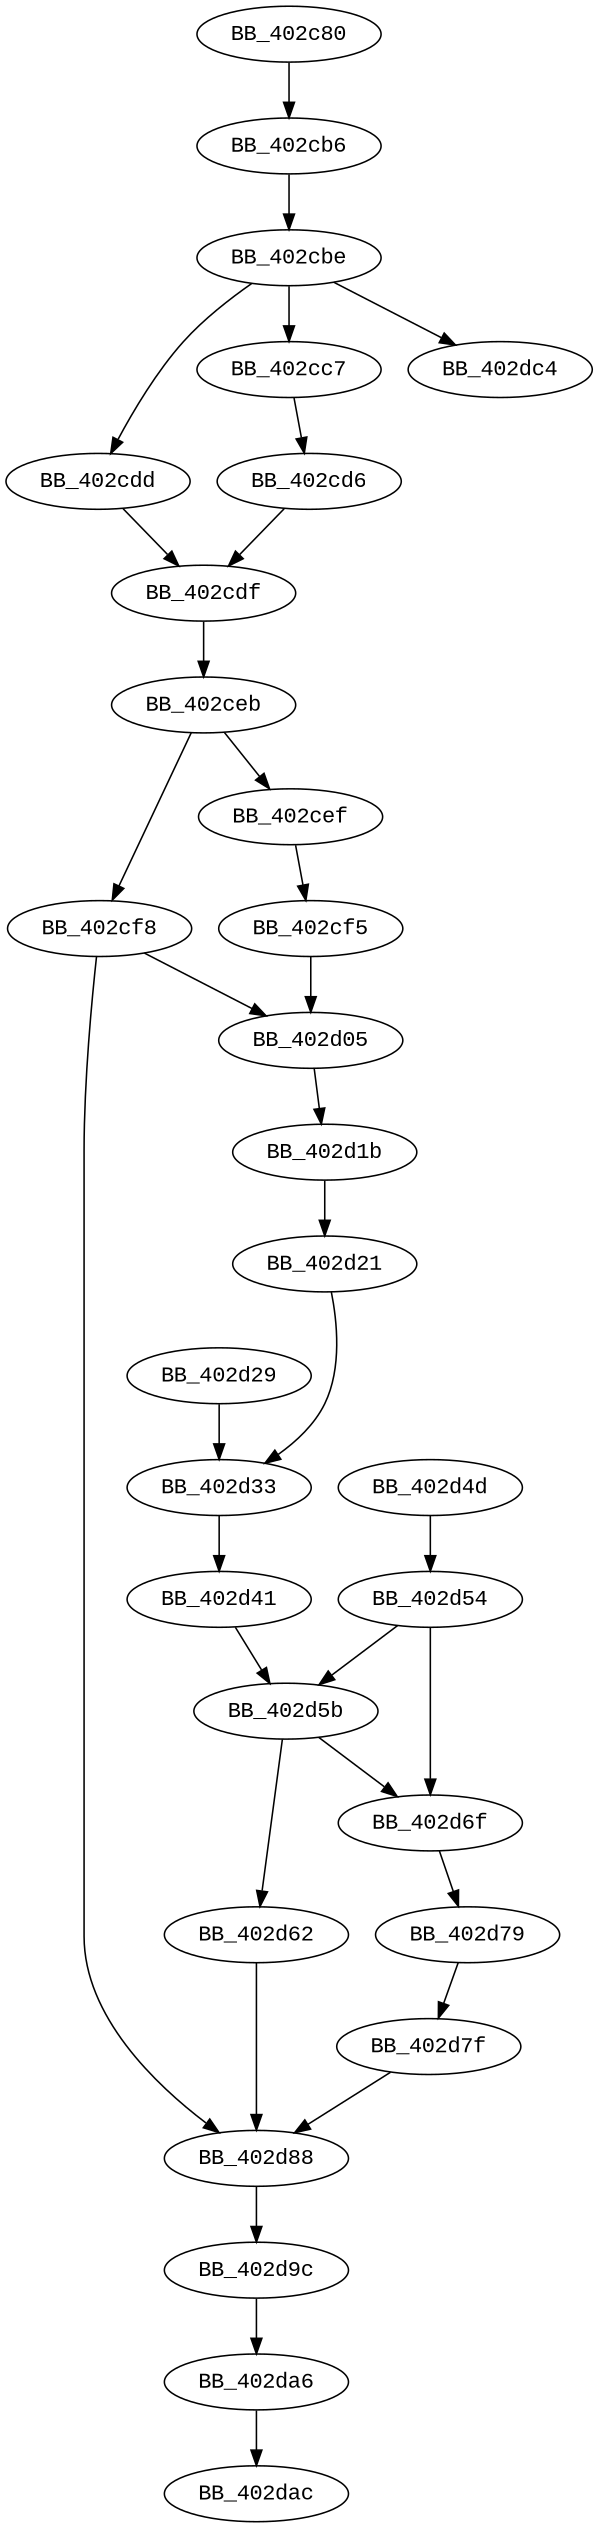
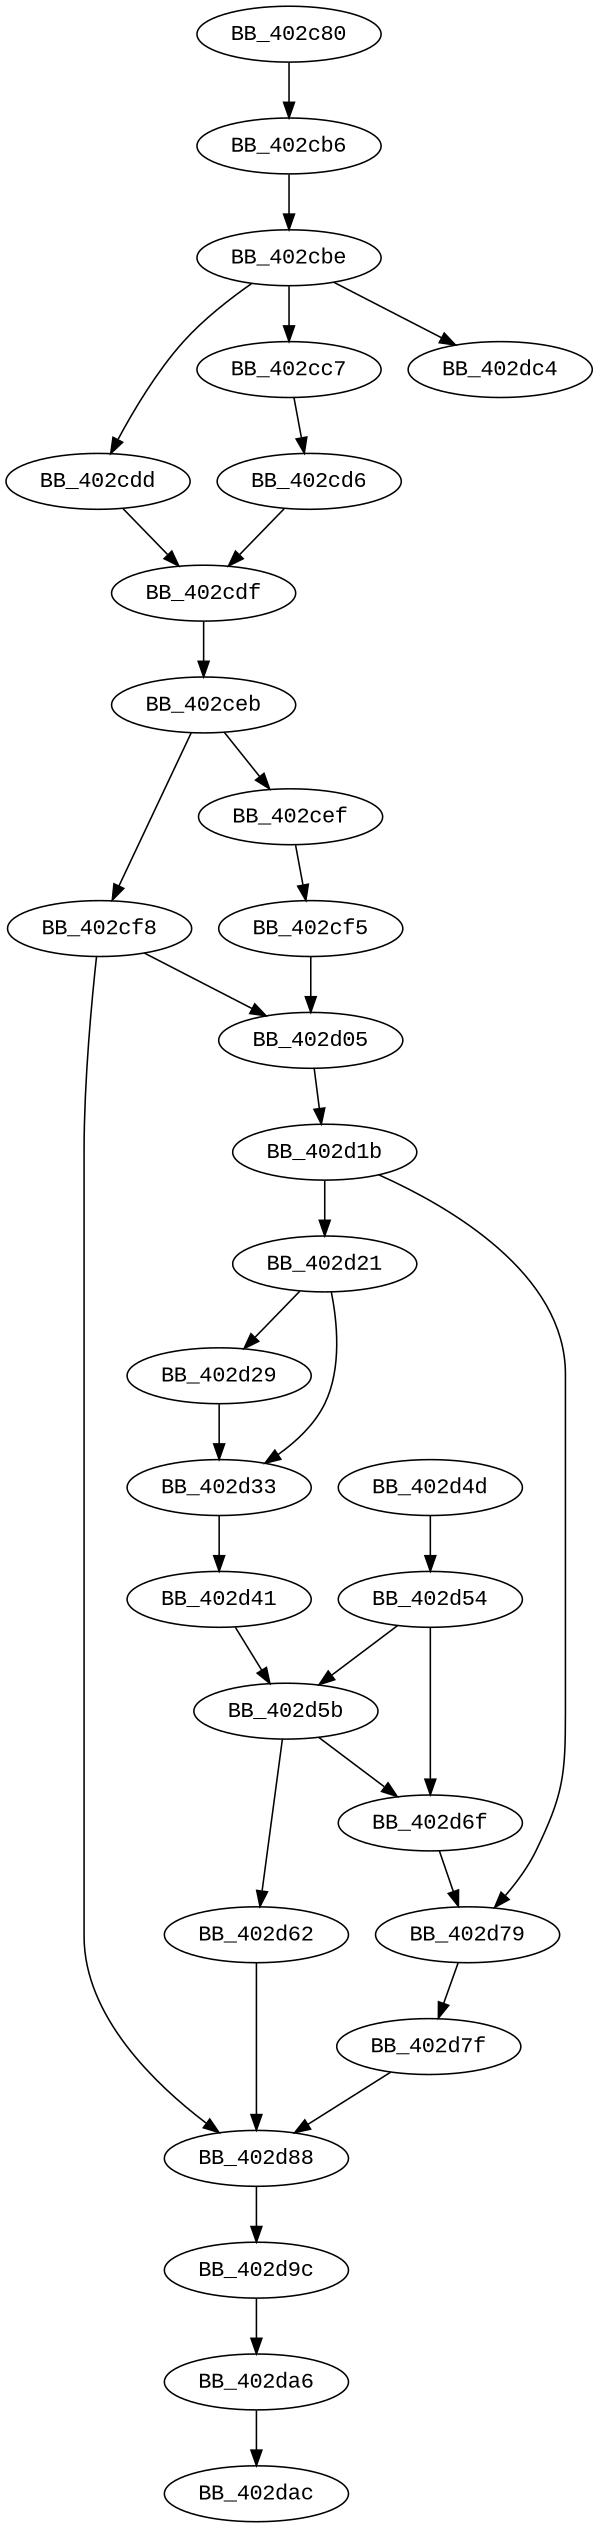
edge "BB_402d21" -> "BB_402d29": added
edge "BB_402d1b" -> "BB_402d79": added
